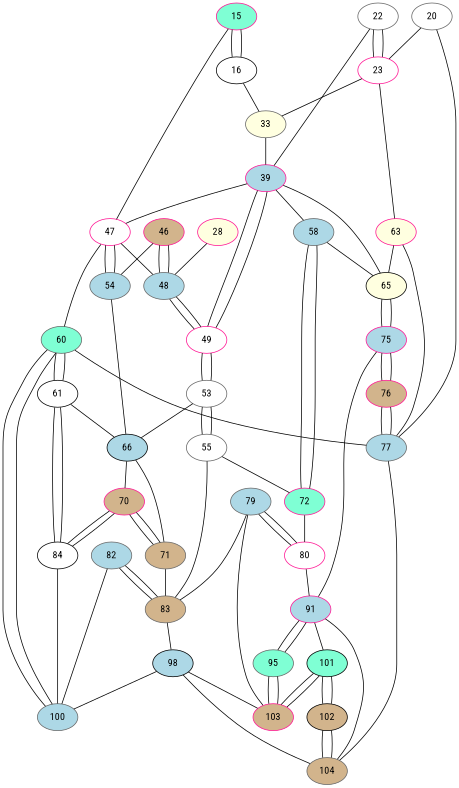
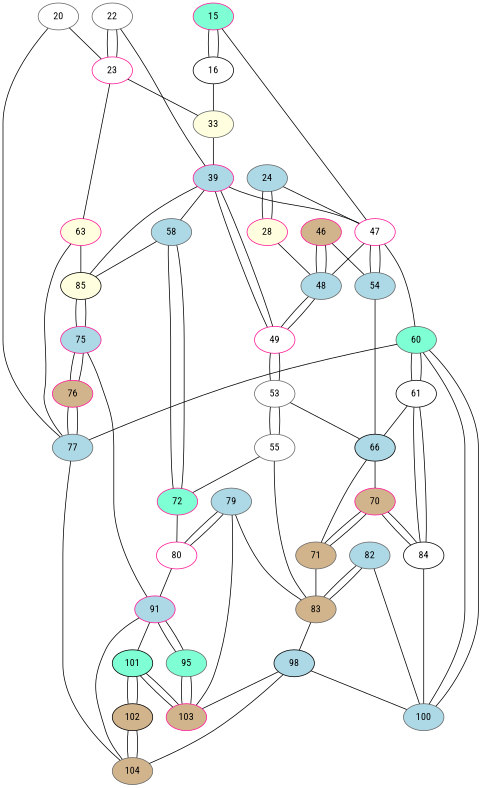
node "24": added
node "65": label "65" -> "85"
